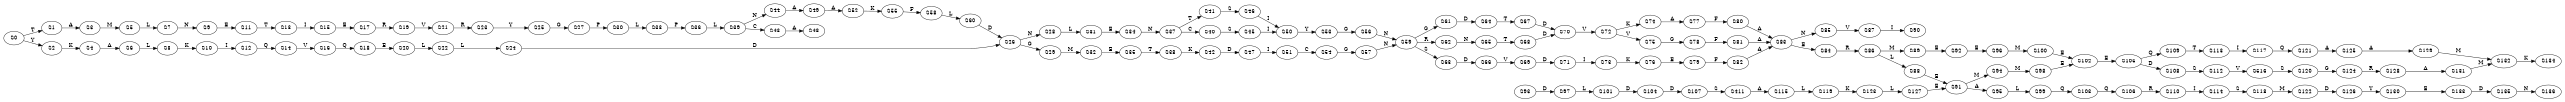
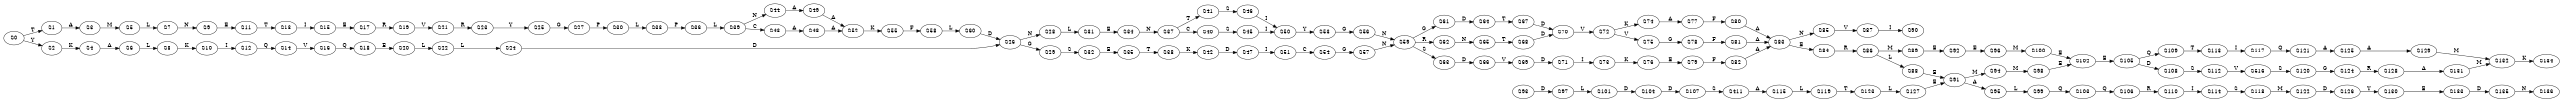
edge "S48" -> "S52": added, label "A"
edge "S29" -> "S32": label "M" -> "S"
edge "S119" -> "S123": label "K" -> "T"
